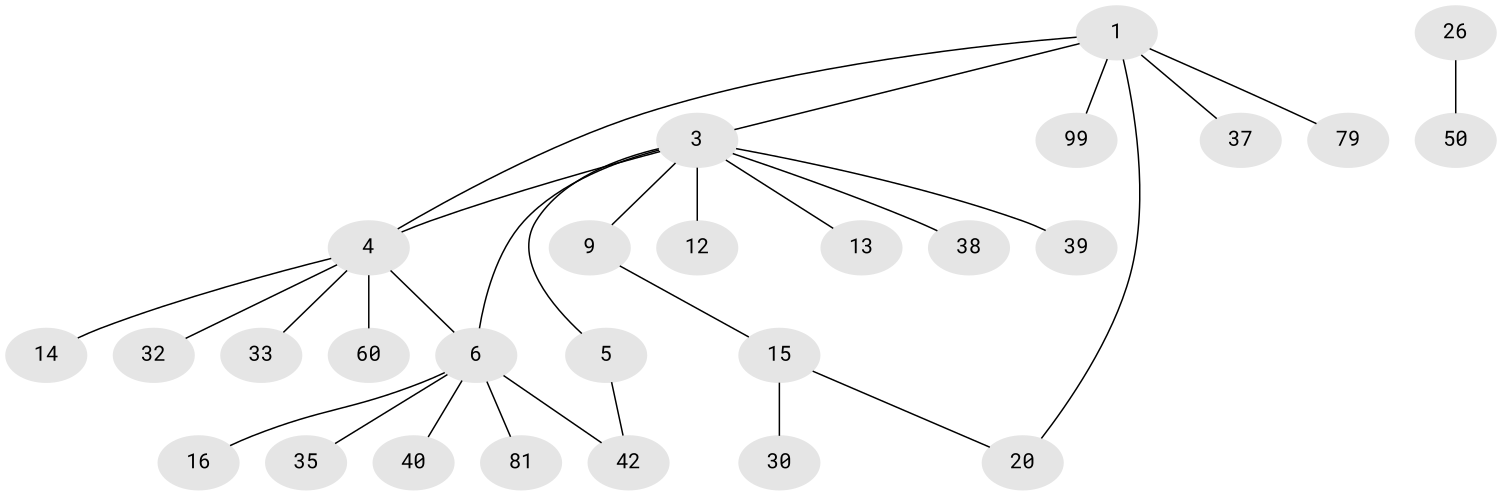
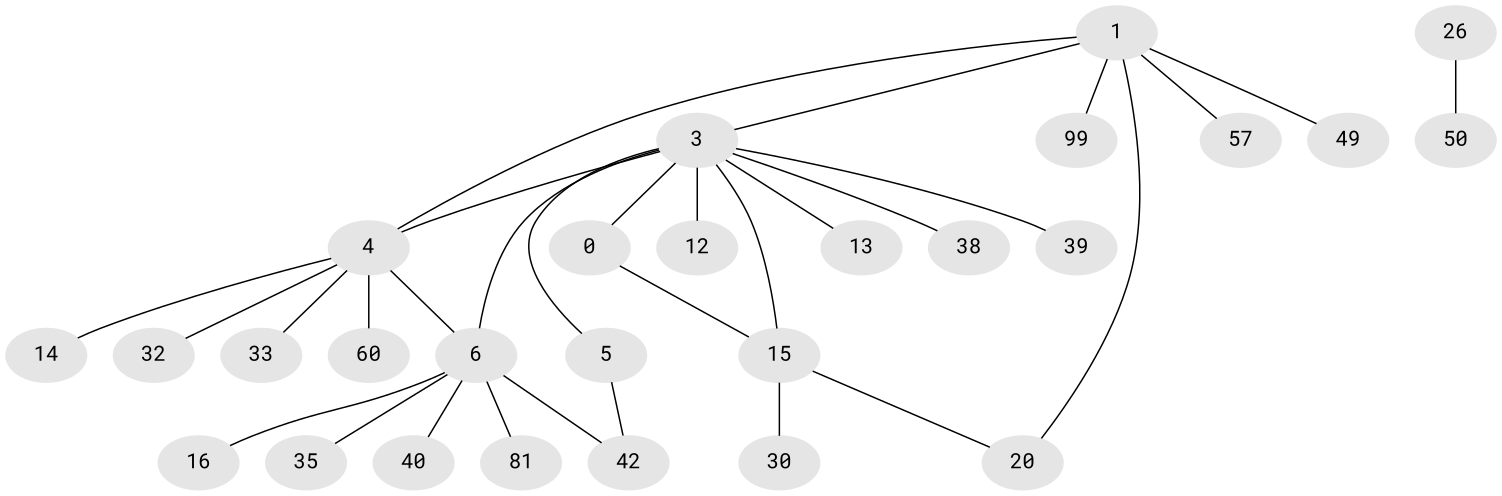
node "37": label "37" -> "57"
node "79": label "79" -> "49"
edge "3" -- "15": added
node "9": label "9" -> "0"
